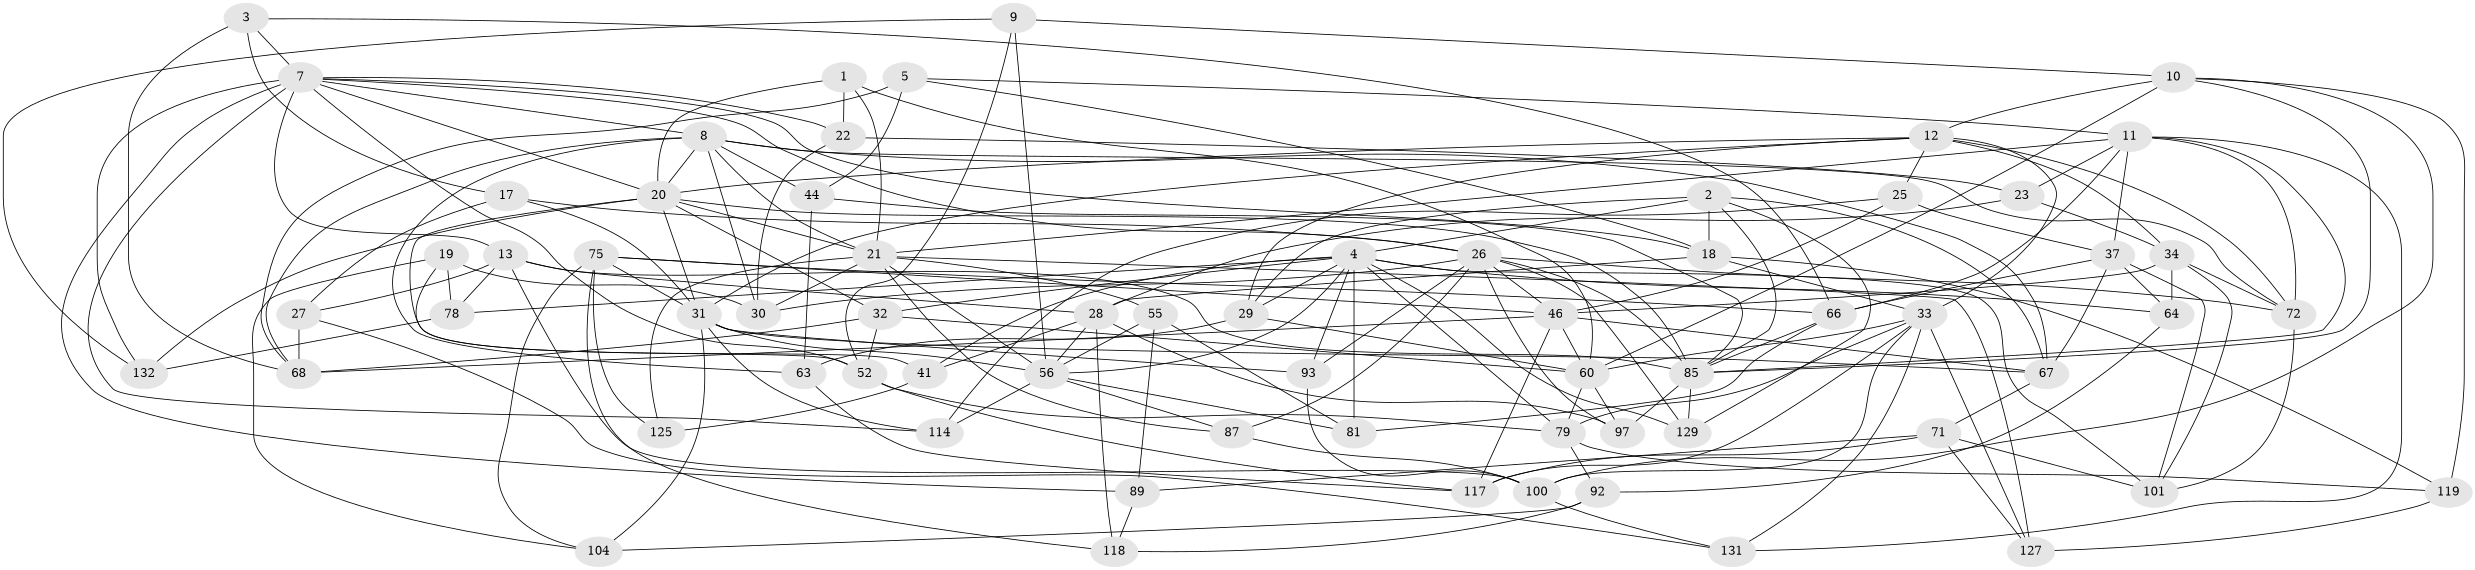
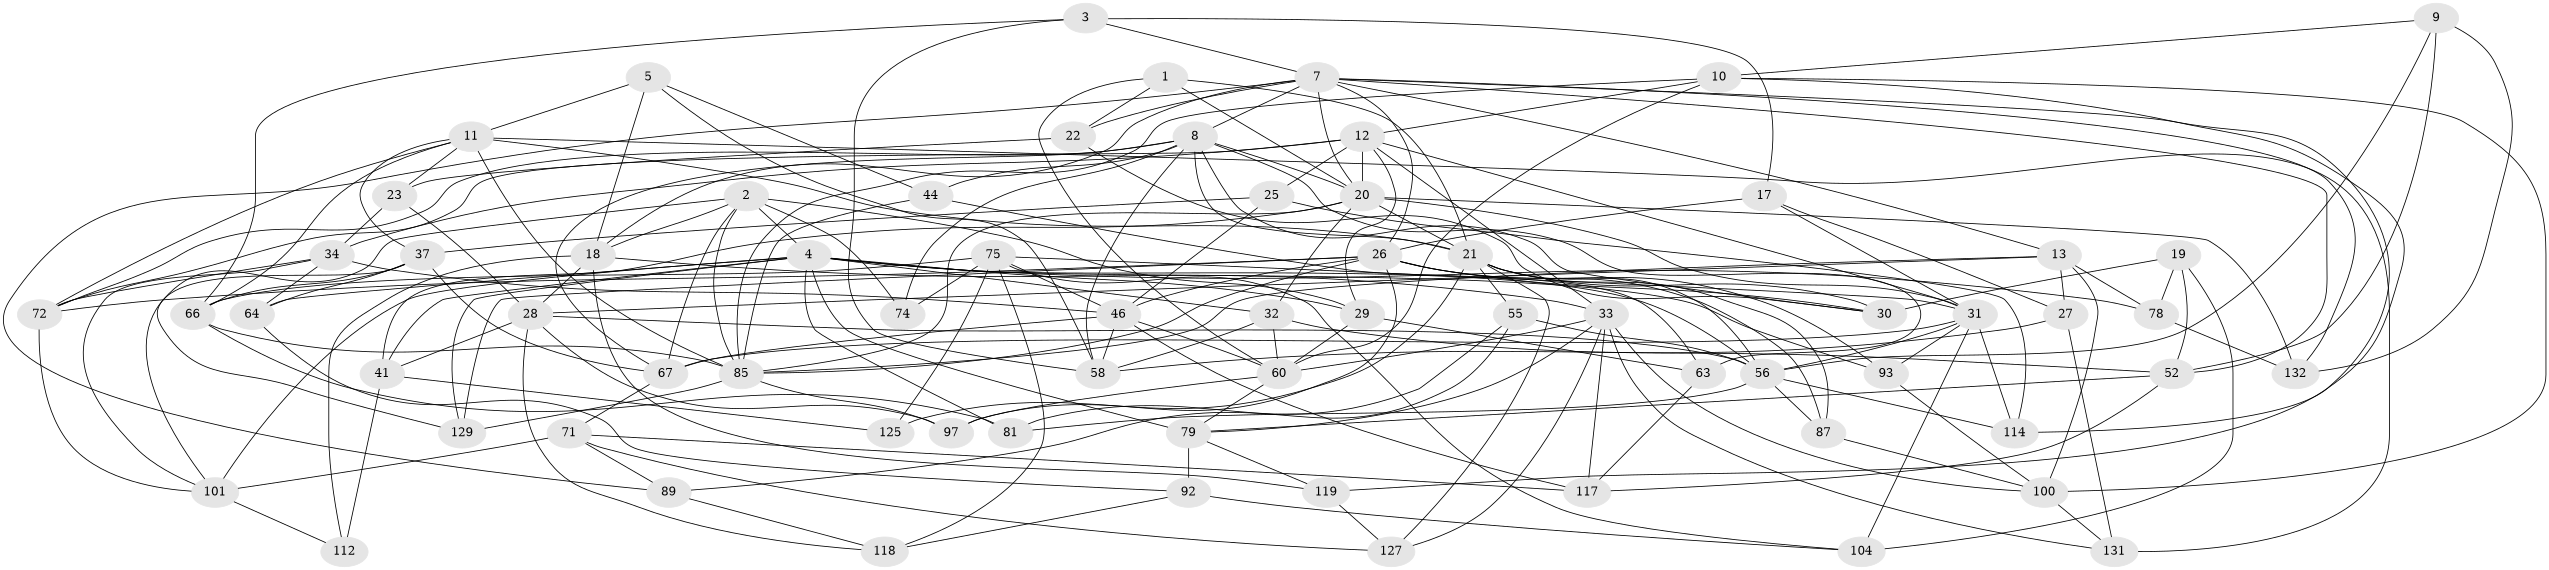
node "74": added
node "68": label "68" -> "58"
node "112": added
